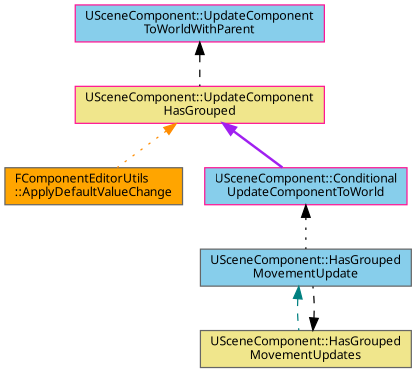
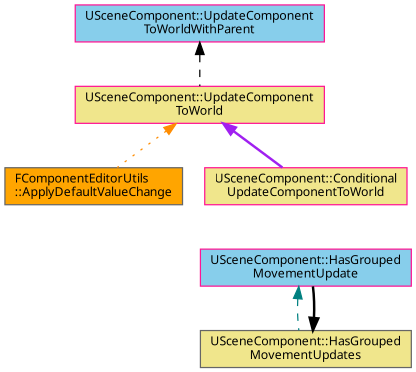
node "USceneComponent::UpdateComponent HasGrouped": label "USceneComponent::UpdateComponent HasGrouped" -> "USceneComponent::UpdateComponent ToWorld"
node "USceneComponent::Conditional UpdateComponentToWorld": fillcolor skyblue -> khaki
edge "USceneComponent::HasGrouped MovementUpdate" -> "USceneComponent::Conditional UpdateComponentToWorld": removed
node "USceneComponent::HasGrouped MovementUpdate": color gray40 -> deeppink
edge "USceneComponent::HasGrouped MovementUpdate" -> "USceneComponent::HasGrouped MovementUpdates": style dashed -> bold
